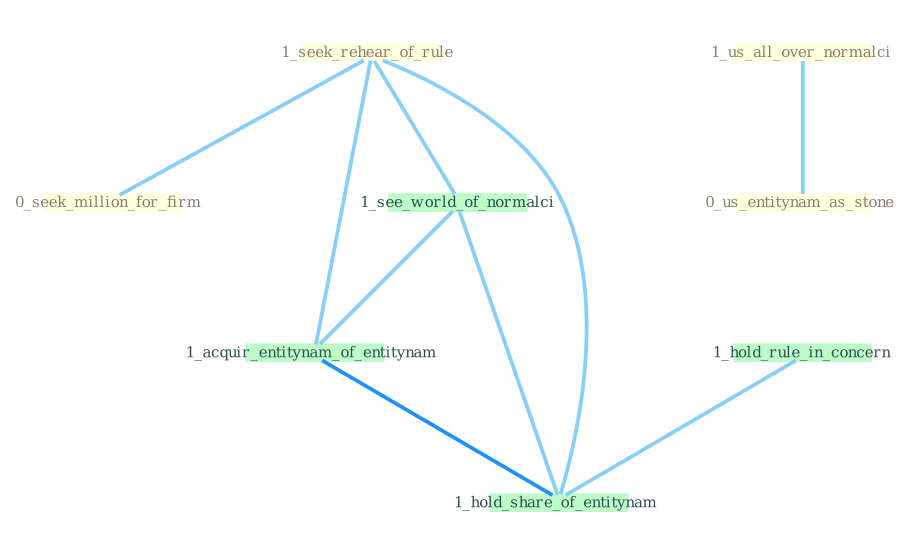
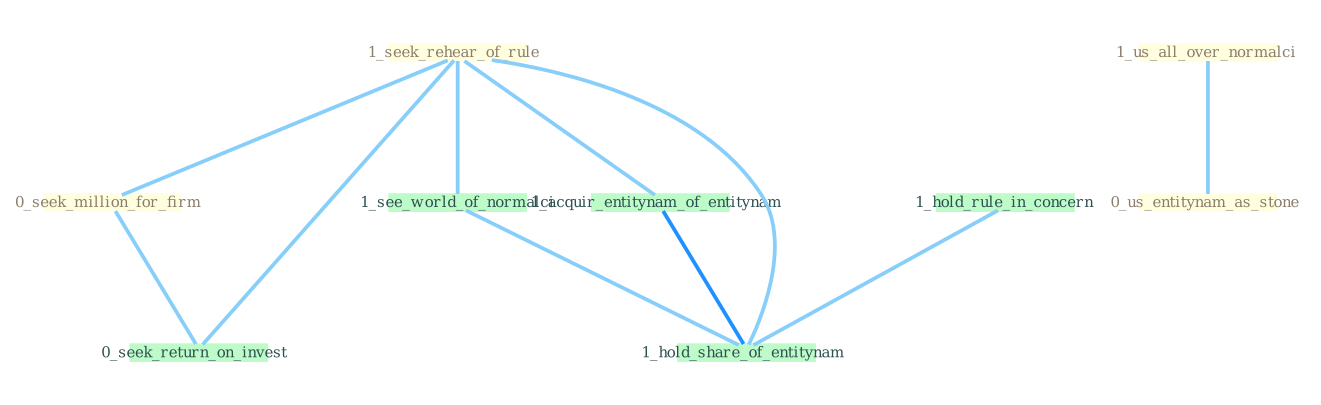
edge "1_see_world_of_normalci" -- "1_acquir_entitynam_of_entitynam": removed
node "0_seek_return_on_invest": added
